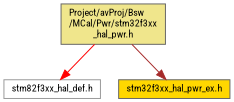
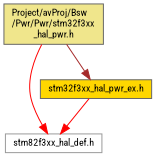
node "Project/avProj/Bsw /MCal/Pwr/stm32f3xx _hal_pwr.h": label "Project/avProj/Bsw /MCal/Pwr/stm32f3xx _hal_pwr.h" -> "Project/avProj/Bsw /Pwr/Pwr/stm32f3xx _hal_pwr.h"
edge "stm32f3xx_hal_pwr_ex.h" -> "stm82f3xx_hal_def.h": added
